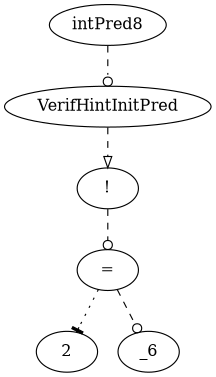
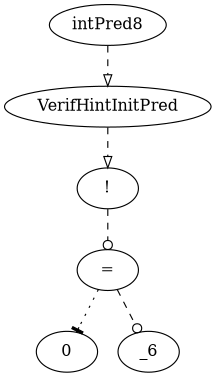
edge "intPred8" -> "VerifHintInitPred": arrowhead odot -> onormal
node "2": label "2" -> "0"
